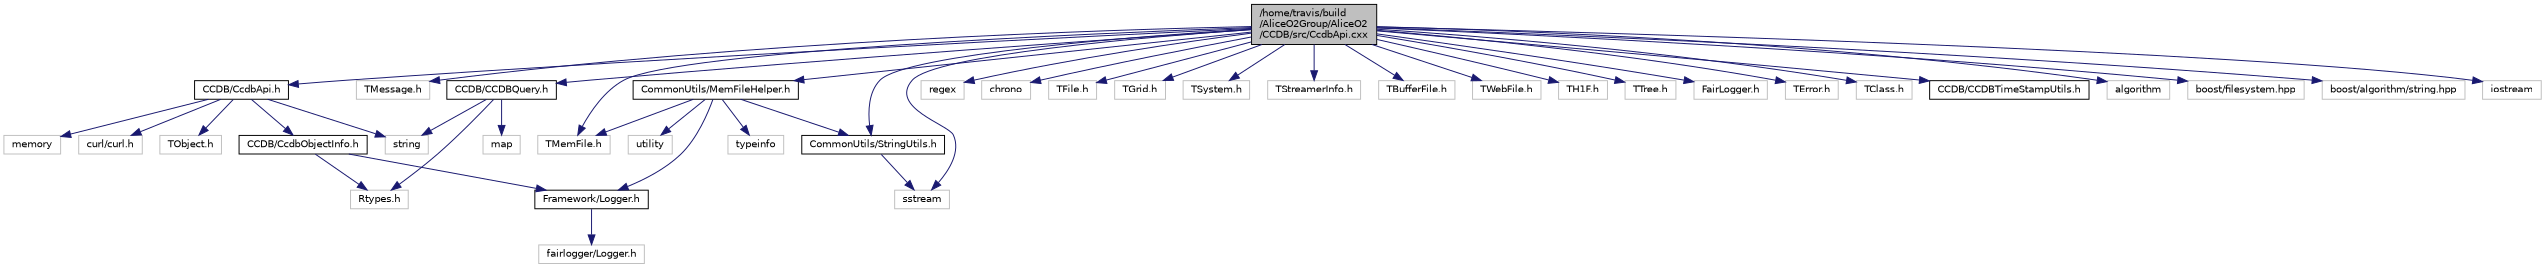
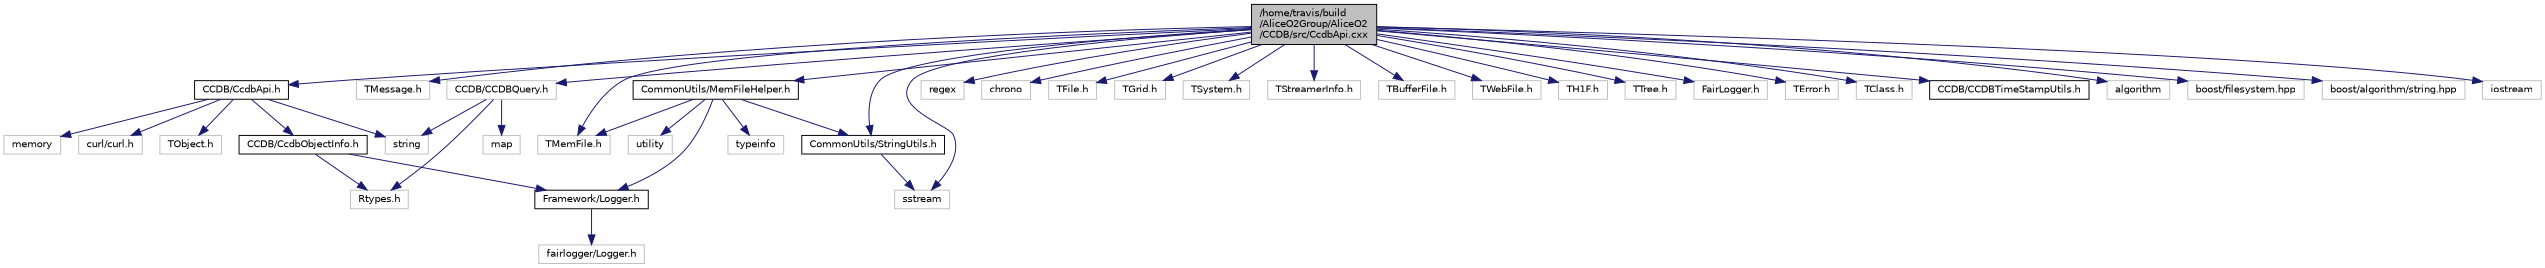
node "CCDB/CCDBQuery.h": color black -> grey75
